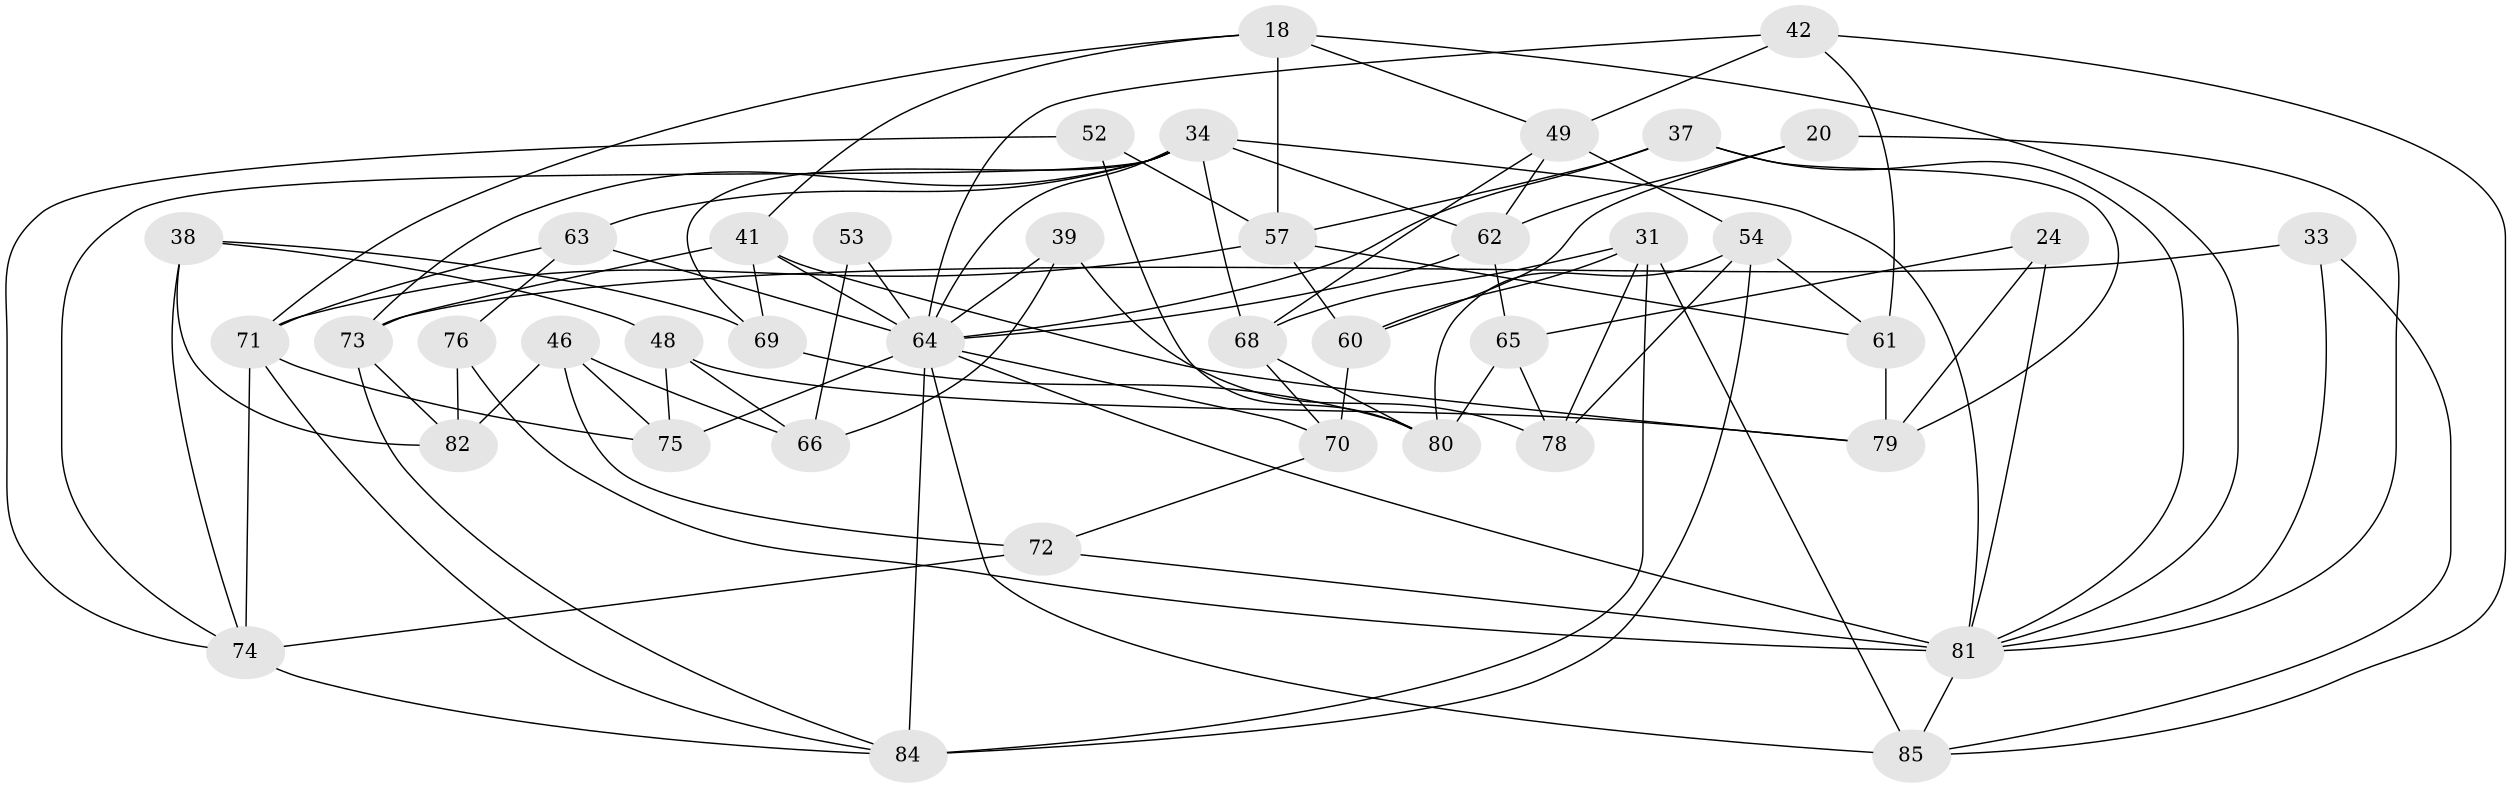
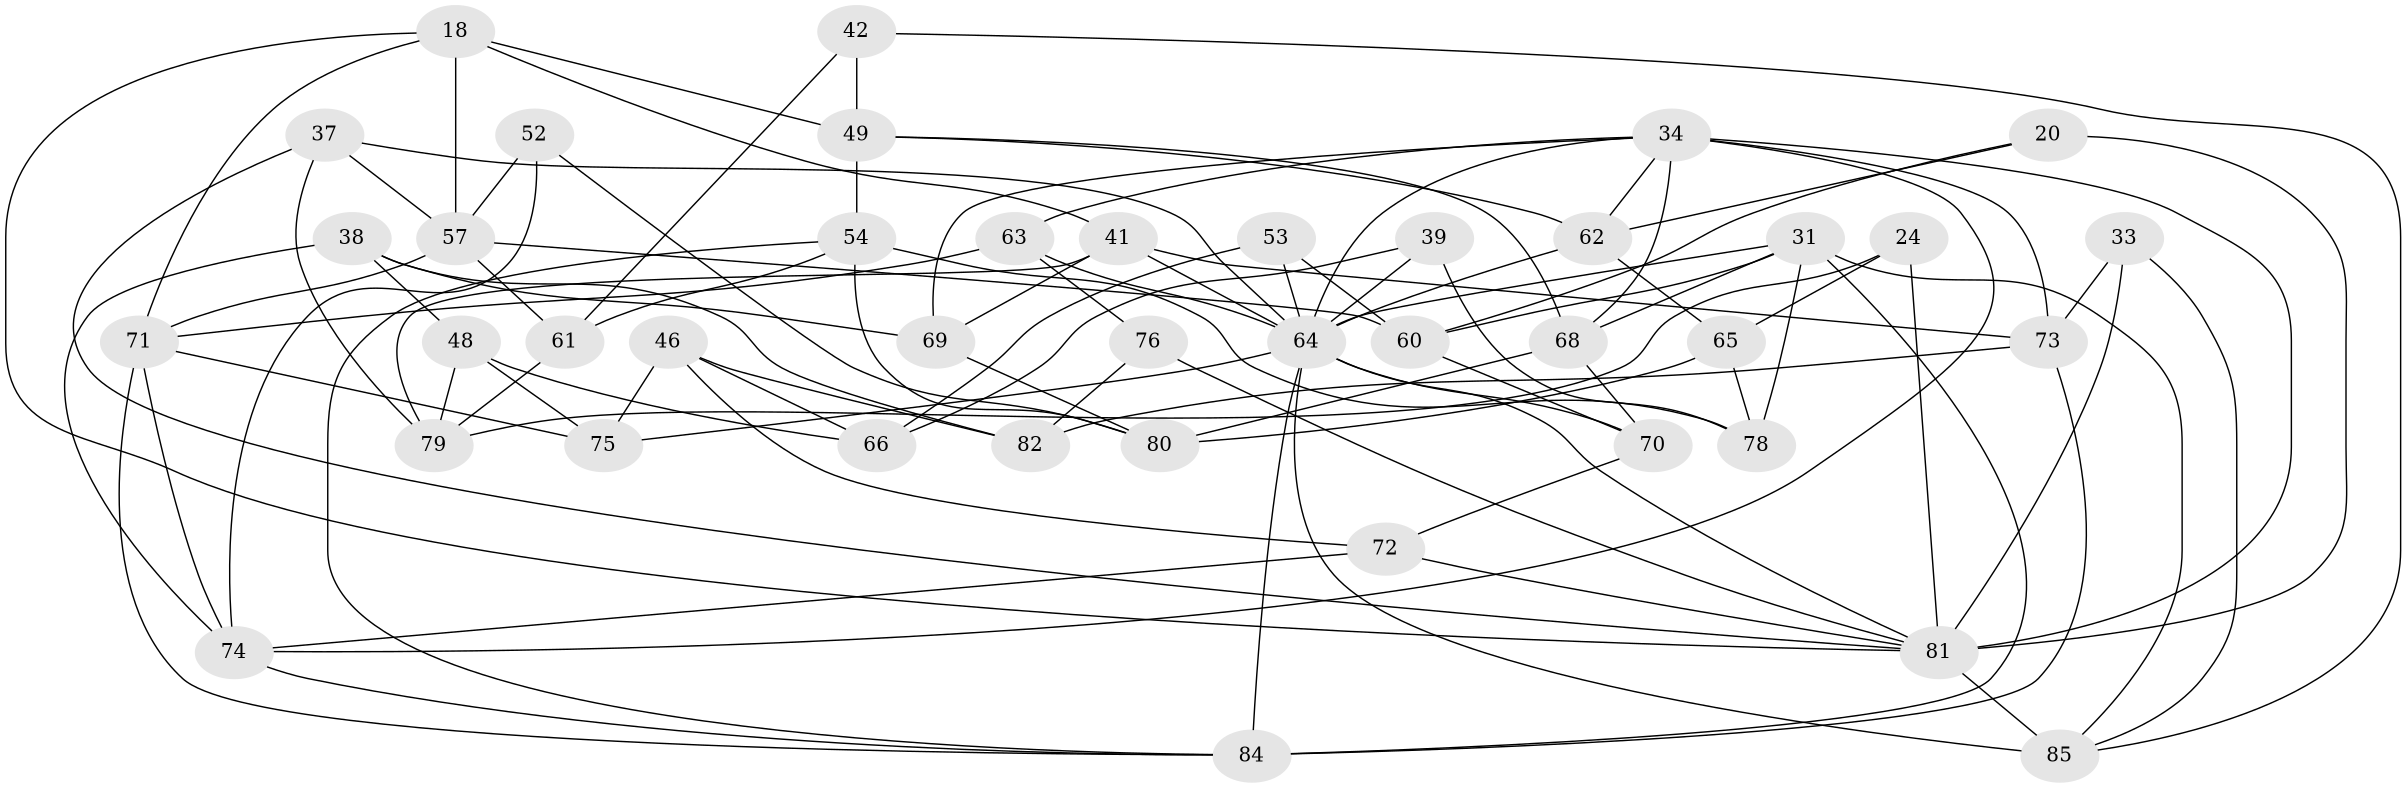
edge "42" -- "64": now "31" -- "64"
edge "53" -- "60": added
